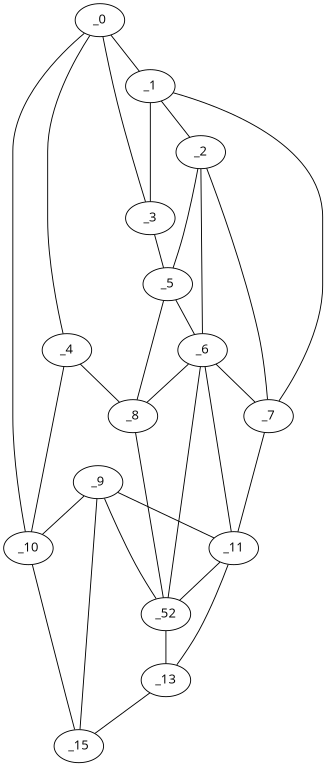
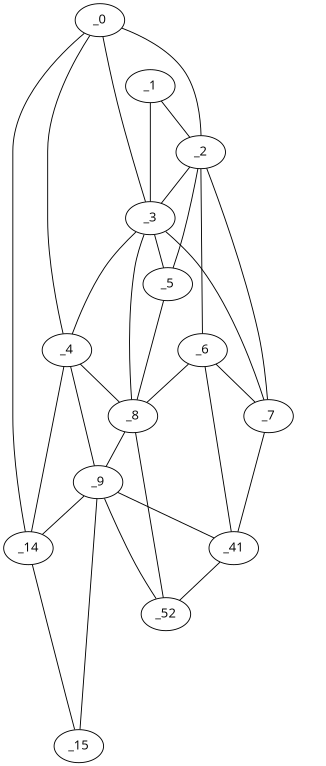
edge "_0" -- "_1": now "_0" -- "_2"
edge "_2" -- "_3": added
edge "_1" -- "_7": now "_3" -- "_7"
edge "_3" -- "_4": added
edge "_3" -- "_8": added
edge "_5" -- "_6": removed
edge "_4" -- "_9": added
edge "_8" -- "_9": added
edge "_6" -- "_52": removed
node "_10": label "_10" -> "_14"
node "_11": label "_11" -> "_41"
node "_13": removed
